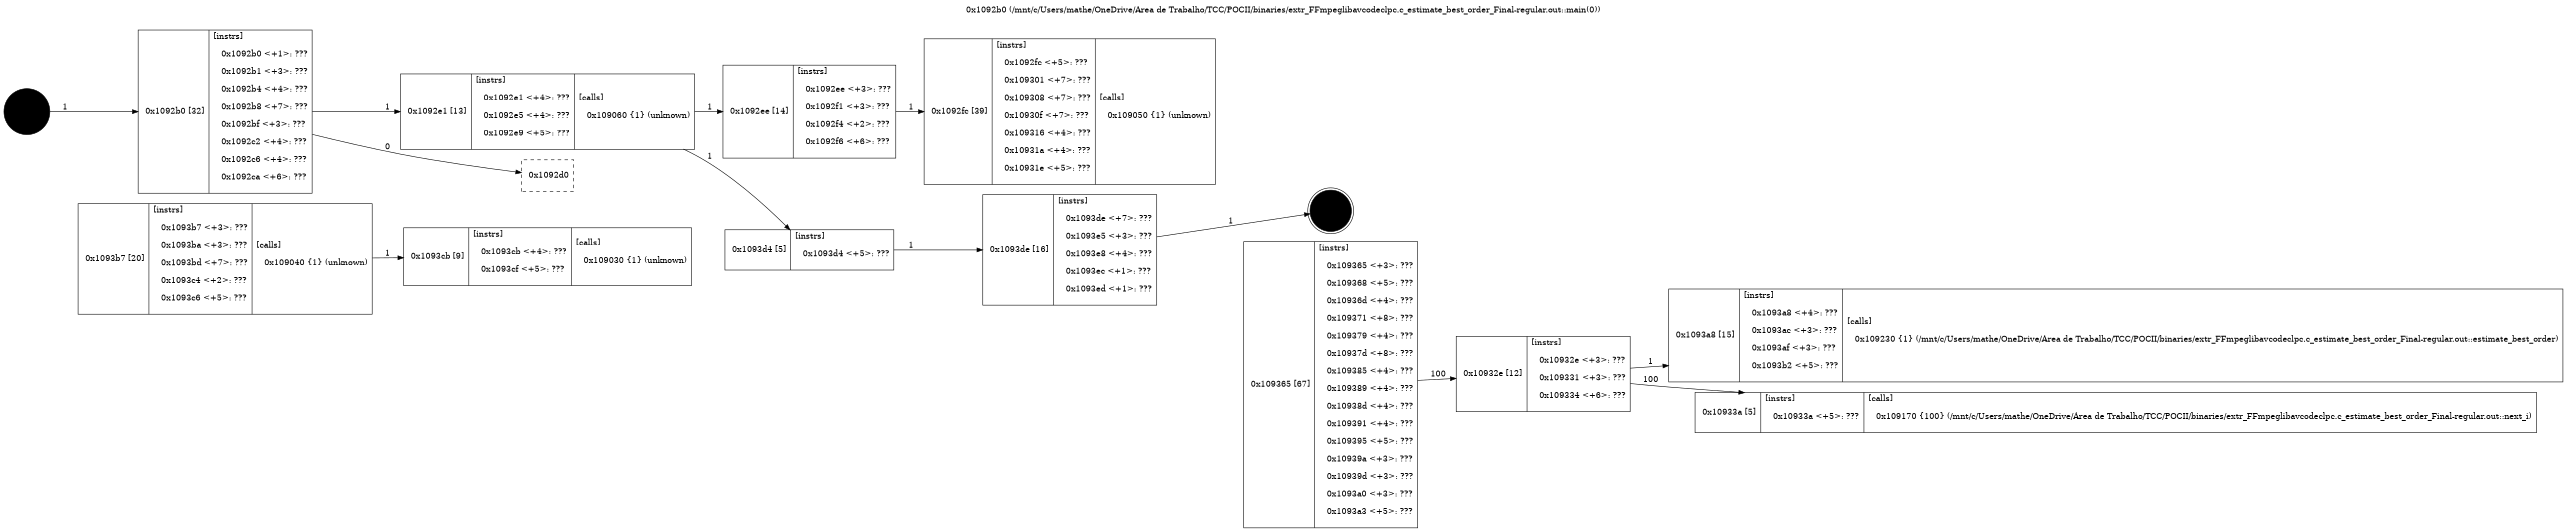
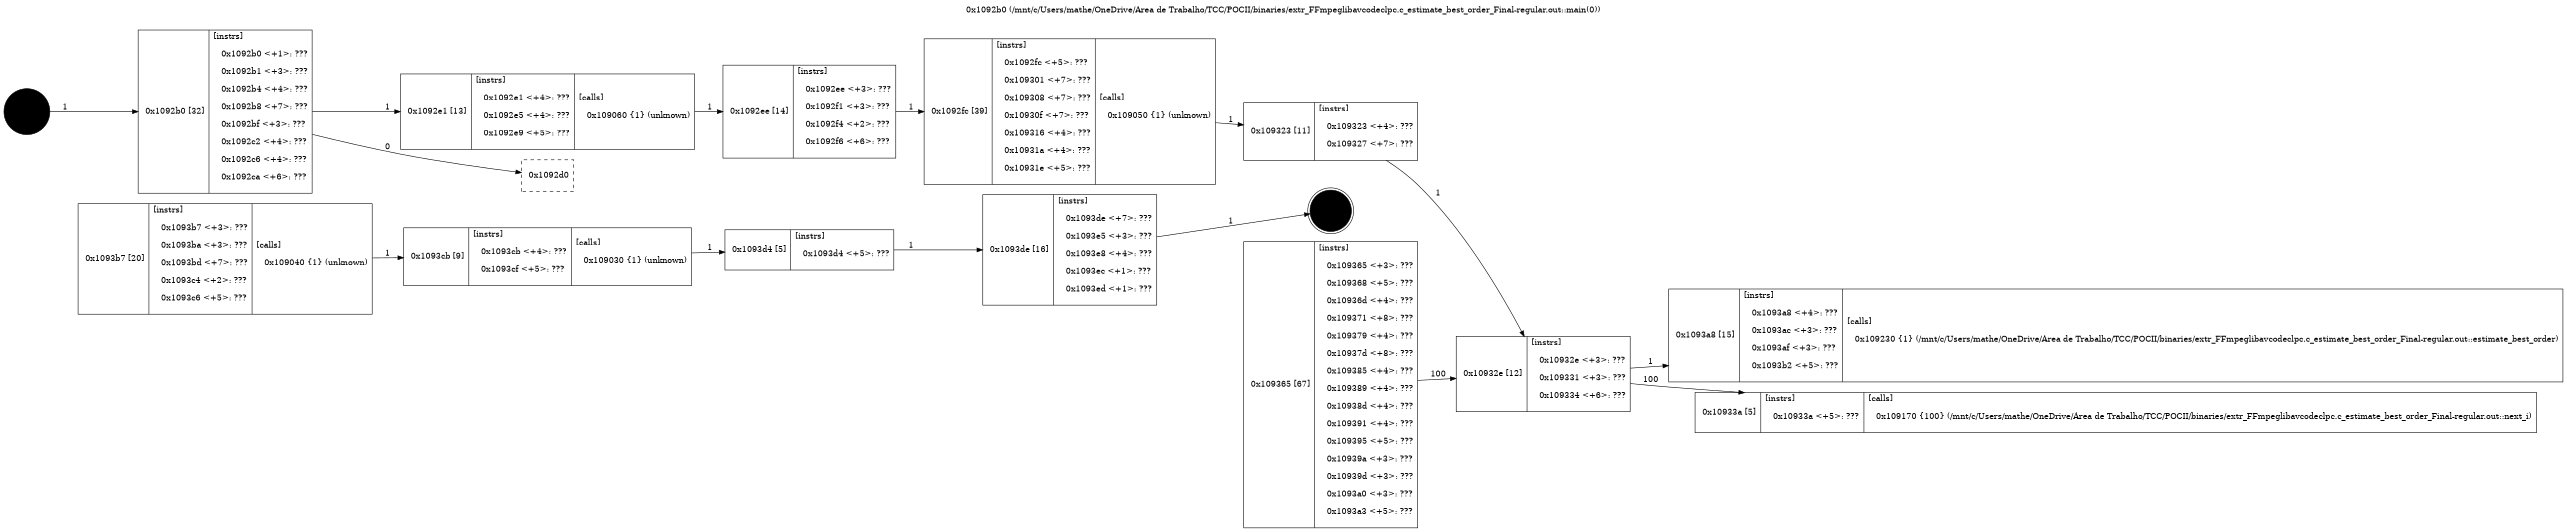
node "0x109323 [11]": added
edge "0x1092e1 [13]" -> "0x1093d4 [5]": now "0x1093cb [9]" -> "0x1093d4 [5]"
